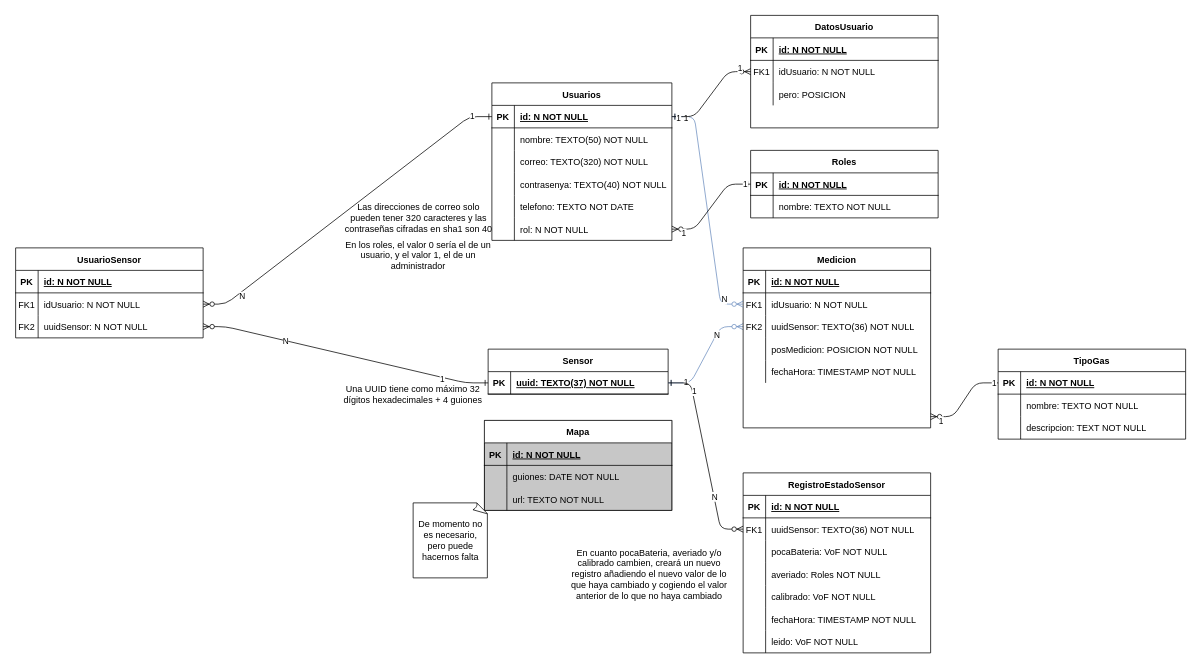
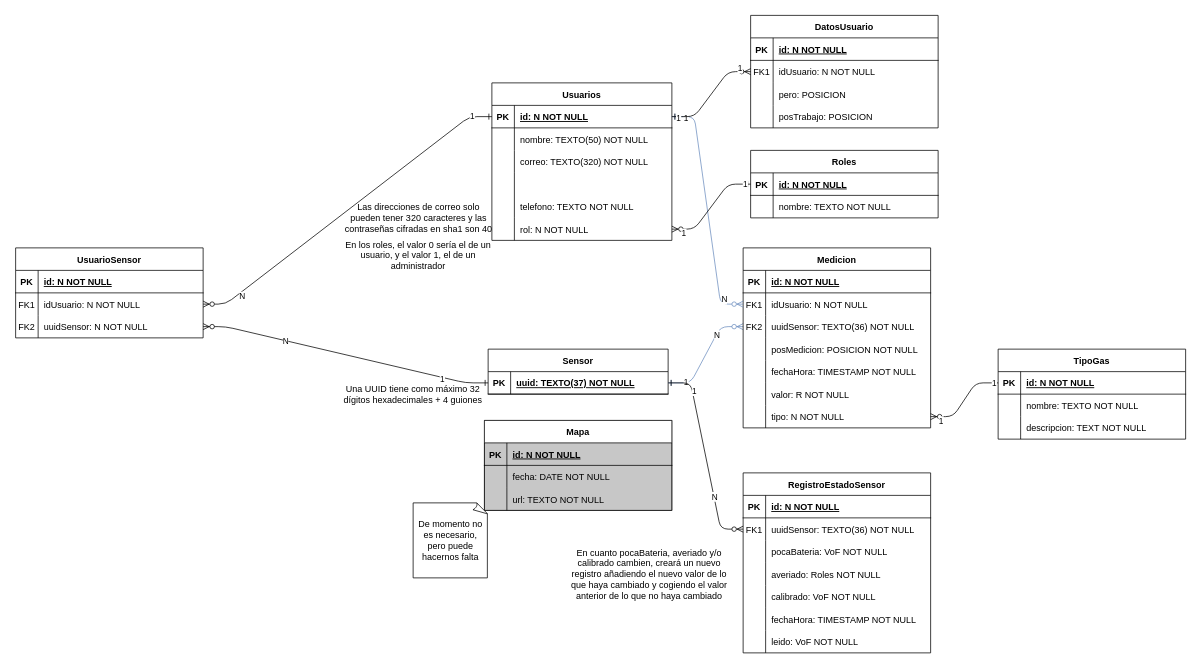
node "posTrabajo: POSICION": added
node "contrasenya: TEXTO(40) NOT NULL": removed
node "telefono: TEXTO NOT DATE": label "telefono: TEXTO NOT DATE" -> "telefono: TEXTO NOT NULL"
node "valor: R NOT NULL": added
node "tipo: N NOT NULL": added
node "guiones: DATE NOT NULL": label "guiones: DATE NOT NULL" -> "fecha: DATE NOT NULL"
